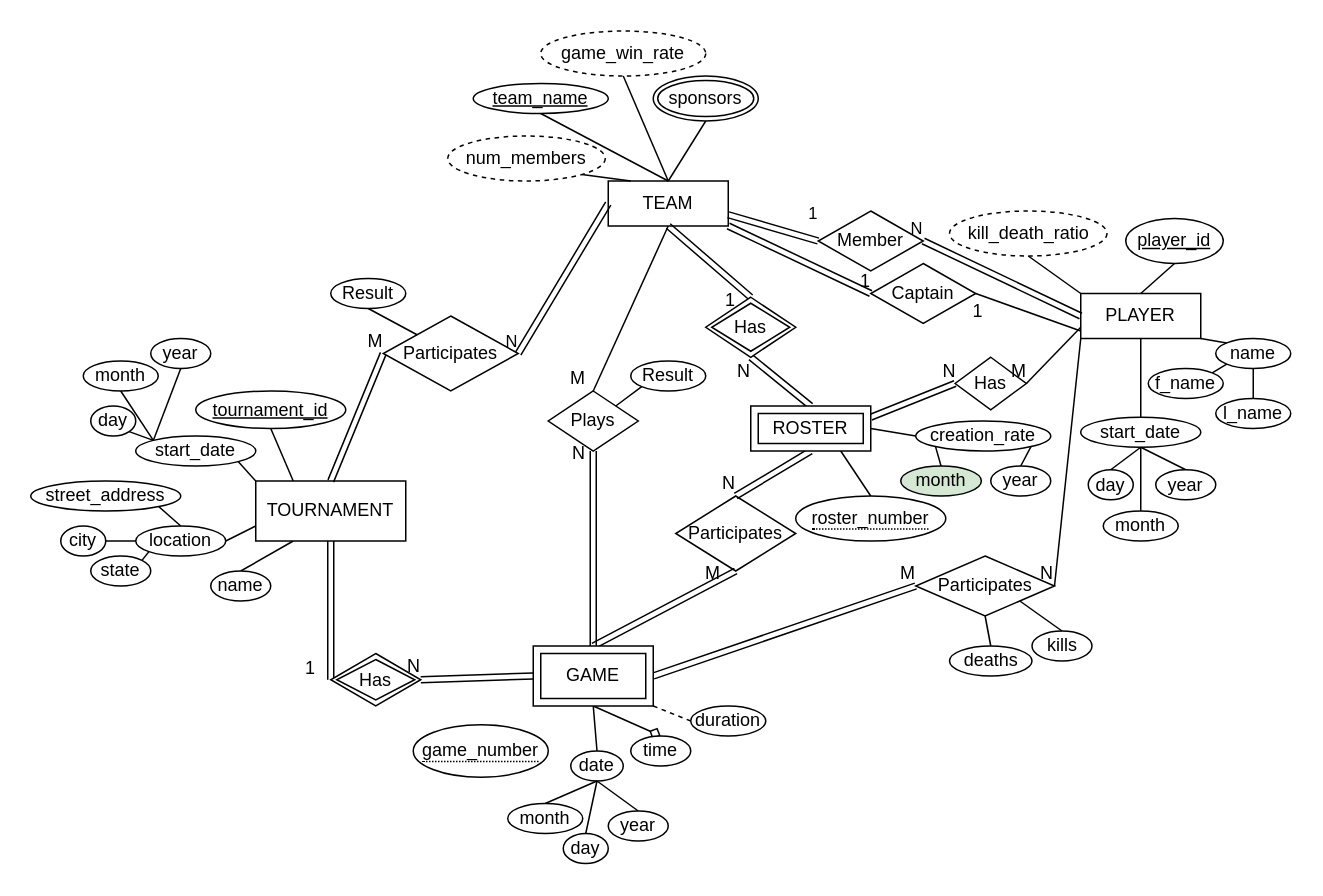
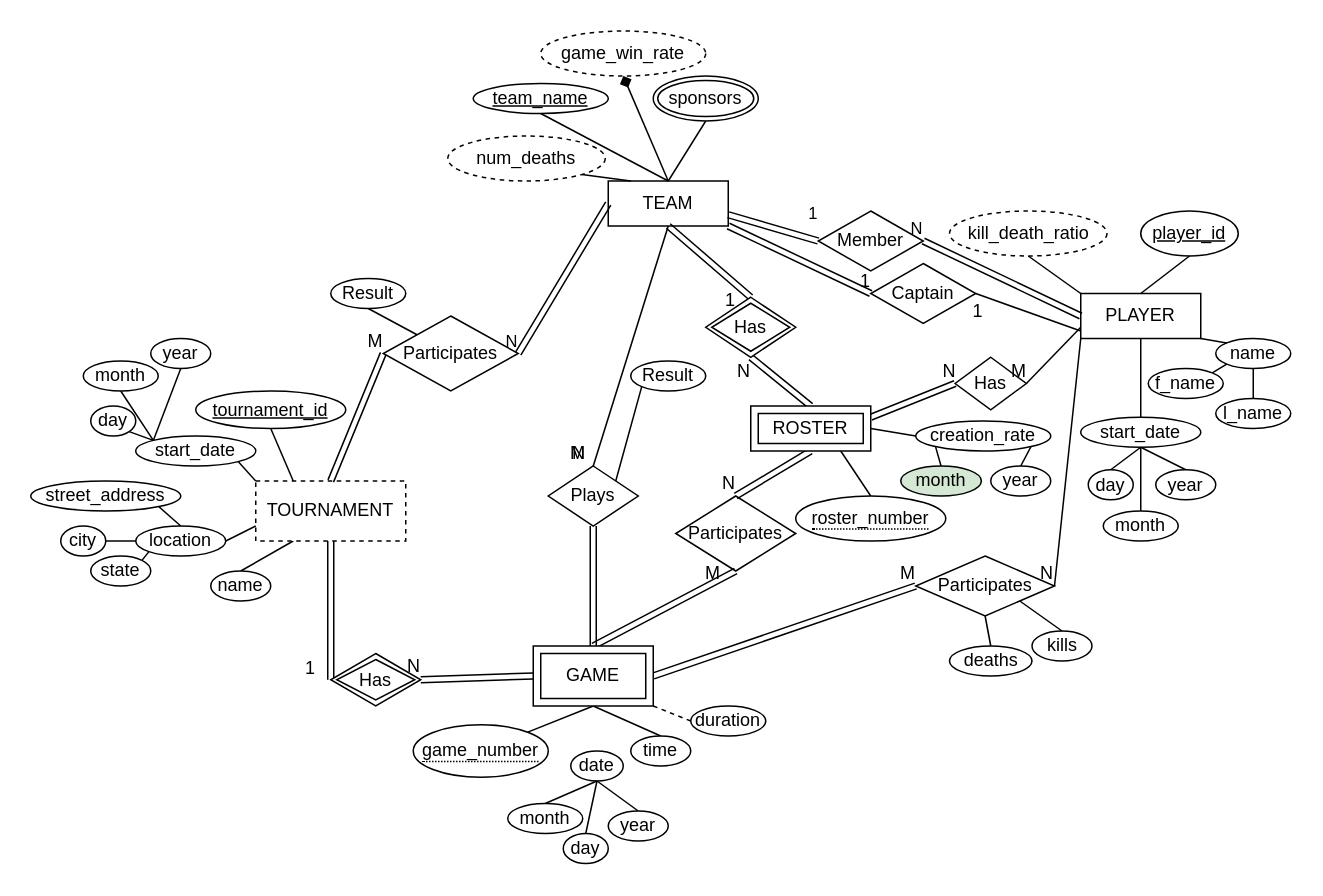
edge "game_win_rate" -- "TEAM": arrowhead none -> diamond
node "num_members": label "num_members" -> "num_deaths"
node "player_id": moved (1175, 241) -> (1190, 233)
node "Plays": moved (593, 421) -> (593, 496)
node "TOURNAMENT": style solid -> dashed
edge "GAME" -- "date": now "GAME" -- "game_number"
edge "GAME" -> "time": arrowhead diamond -> none
